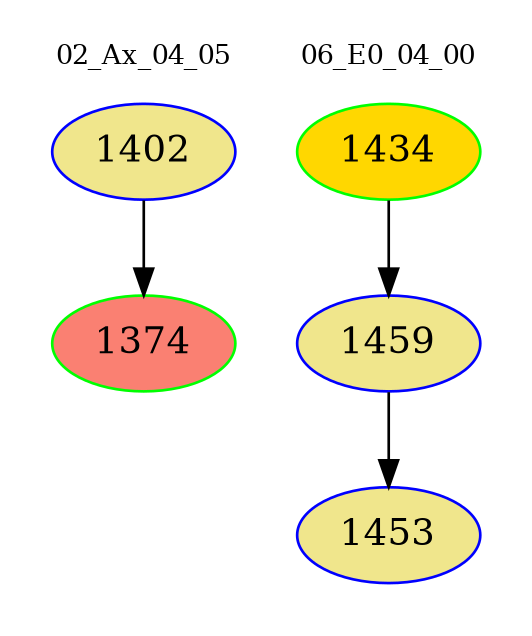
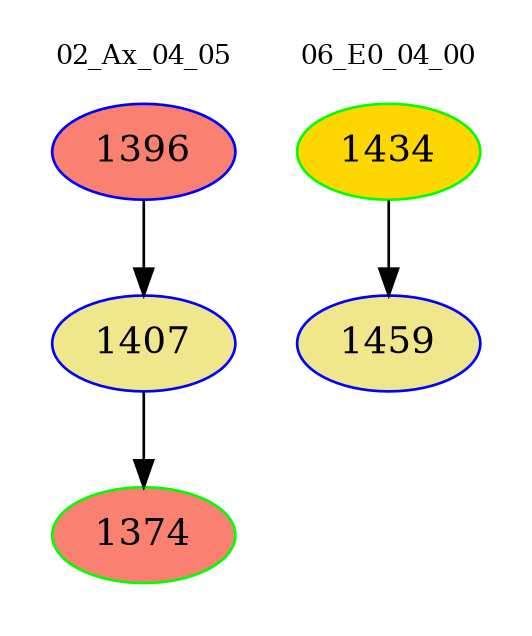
node "1402": label "1402" -> "1407"
node "1396": added
node "1453": removed
